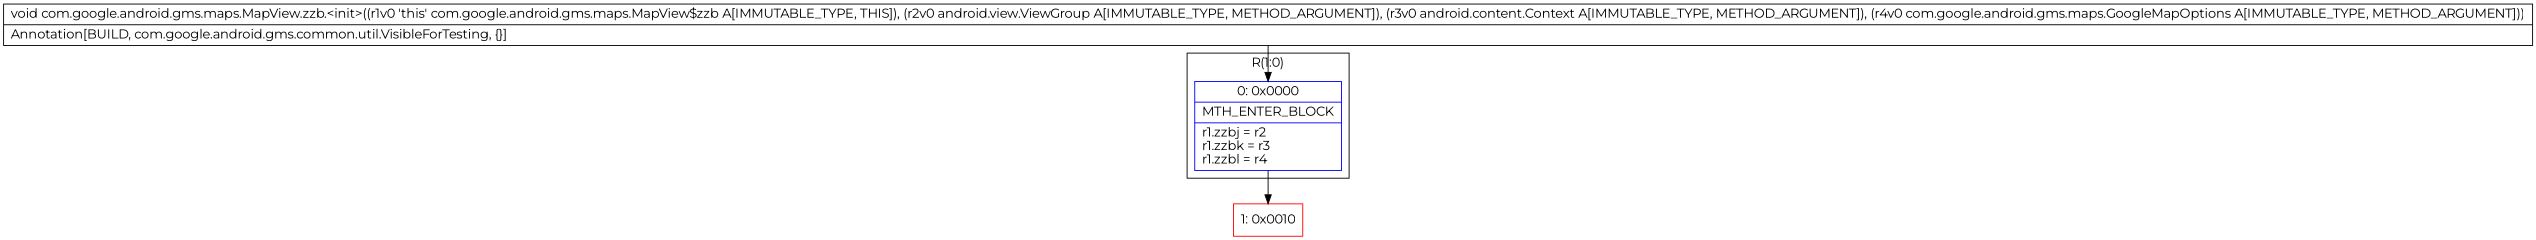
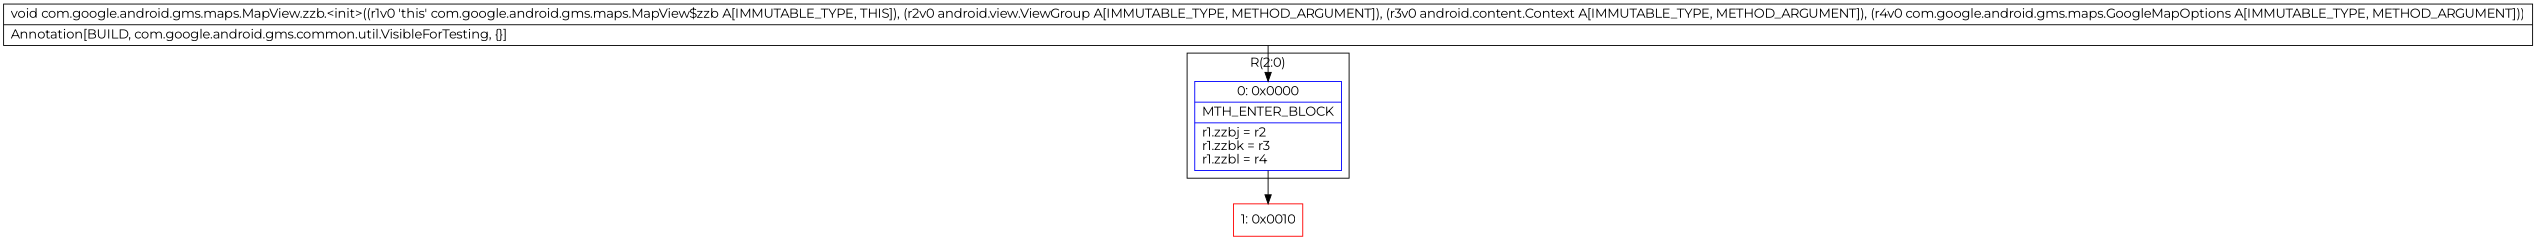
cluster "R(1:0)": label "R(1:0)" -> "R(2:0)"
